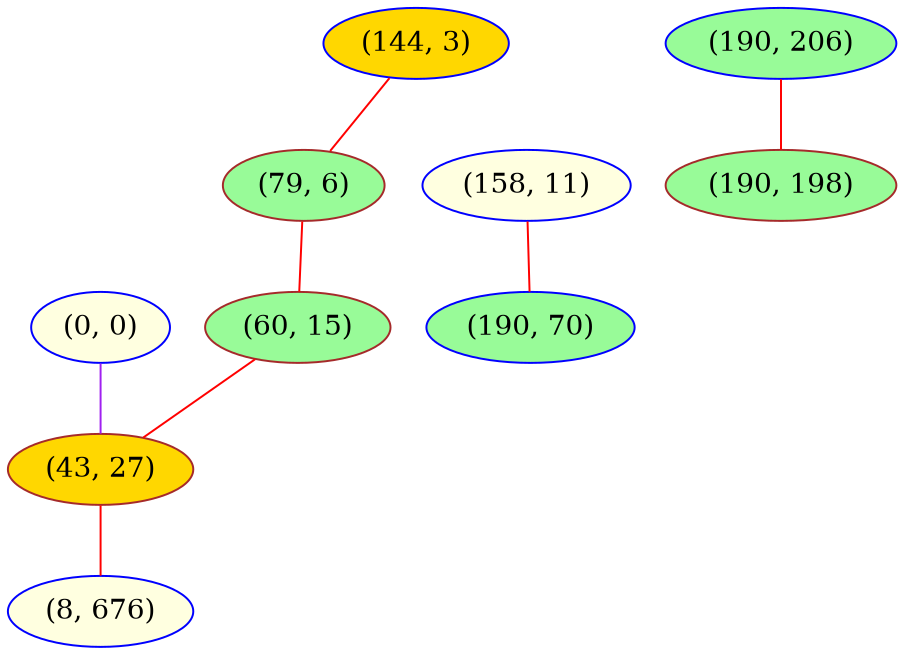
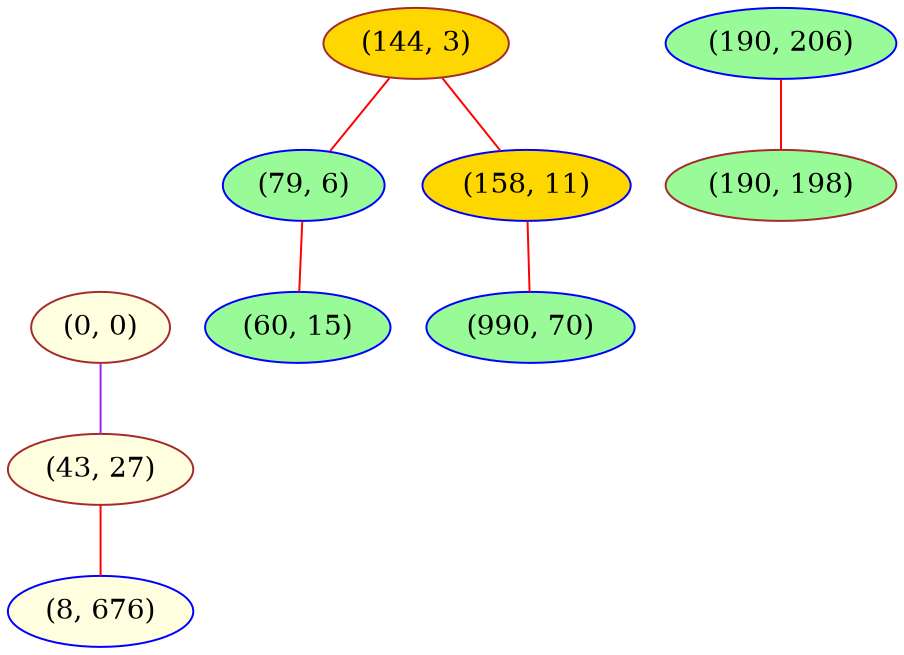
node "(144, 3)": color blue -> brown
edge "(144, 3)" -- "(158, 11)": added
node "(79, 6)": color brown -> blue
node "(158, 11)": fillcolor lightyellow -> gold
node "(0, 0)": color blue -> brown
node "(60, 15)": color brown -> blue
node "(190, 70)": label "(190, 70)" -> "(990, 70)"
edge "(60, 15)" -- "(43, 27)": removed
node "(43, 27)": fillcolor gold -> lightyellow
